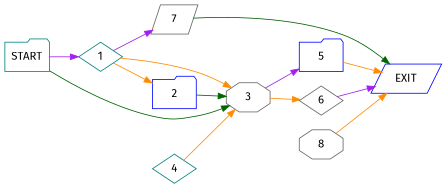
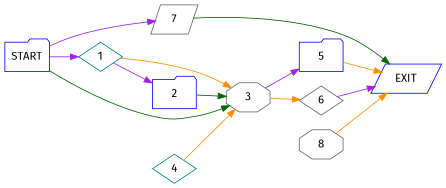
edge "1" -> "7": now "START" -> "7"
node "START": color teal -> blue
edge "1" -> "2": color darkorange -> purple
